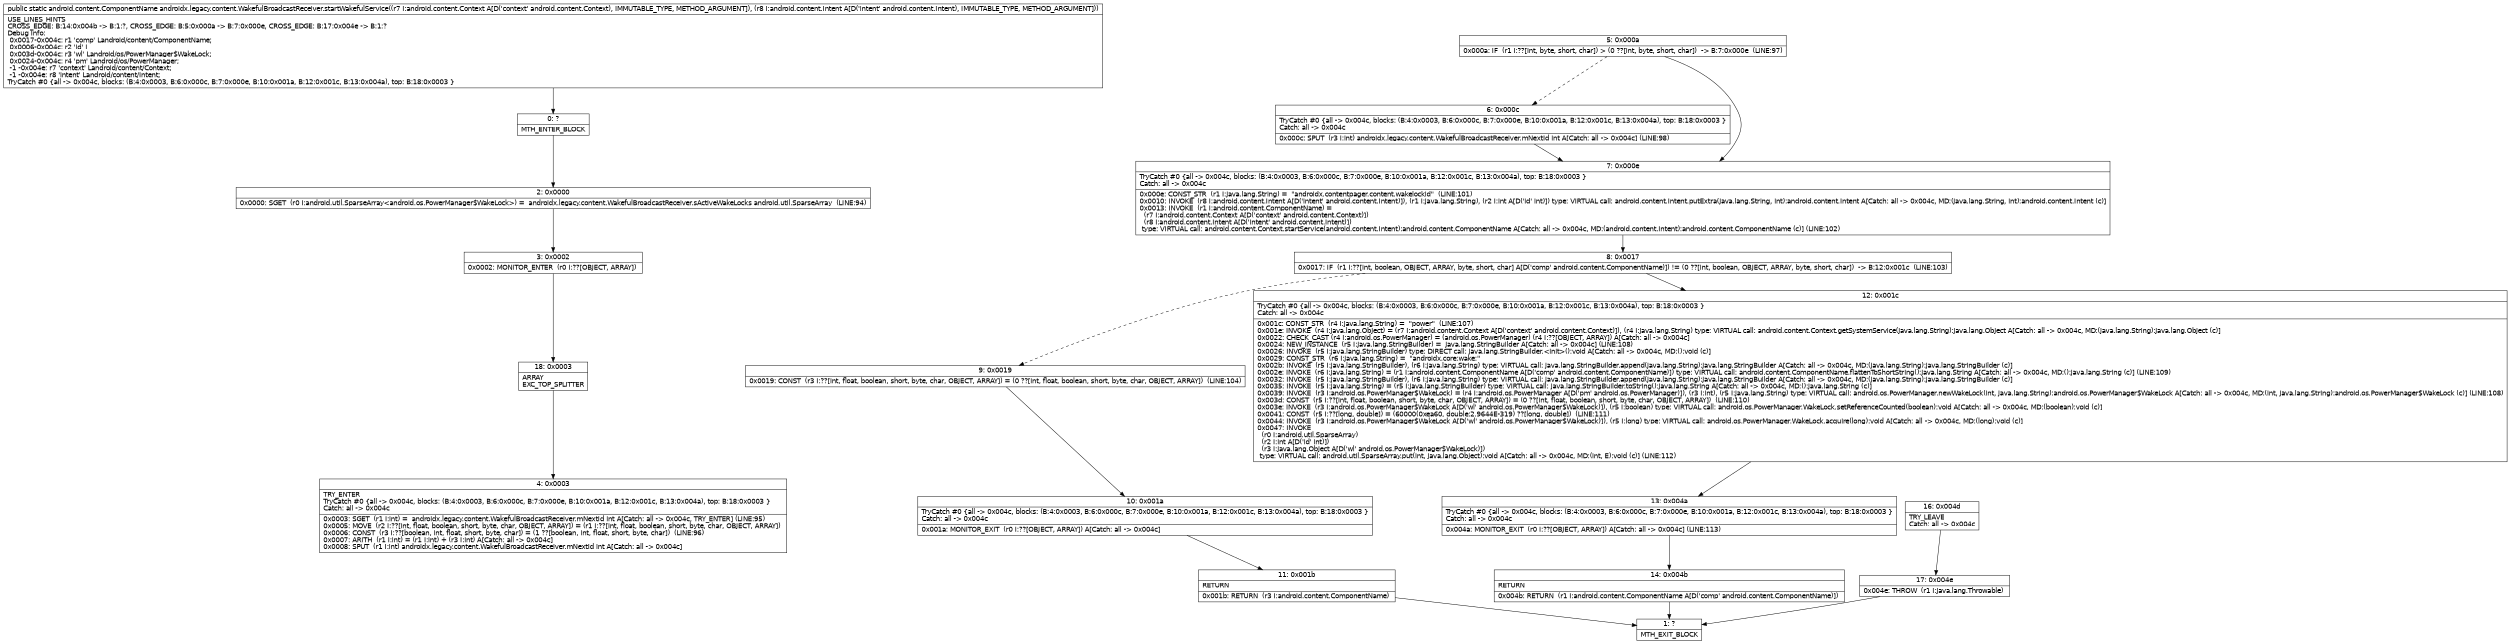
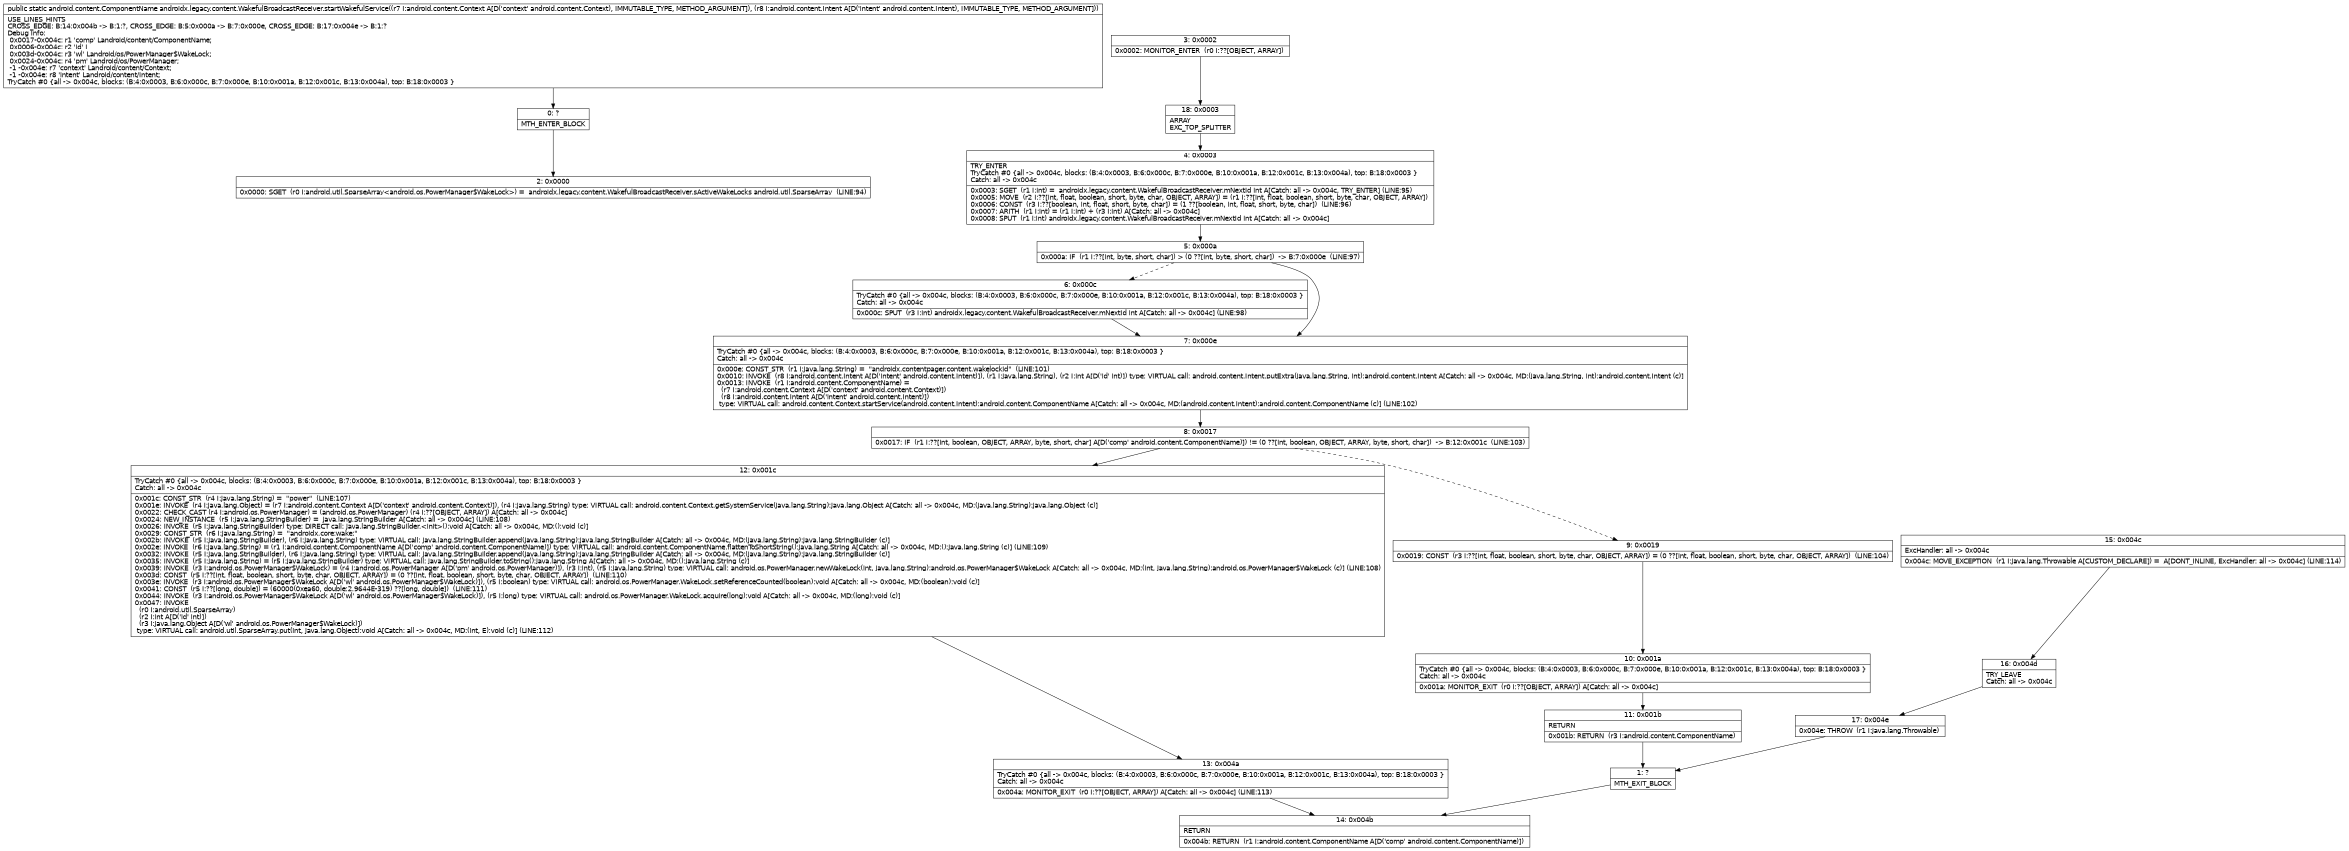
edge "2: 0x0000" -> "3: 0x0002": removed
edge "4: 0x0003" -> "5: 0x000a": added
node "15: 0x004c": added
edge "14: 0x004b" -> "1: ?": reversed
